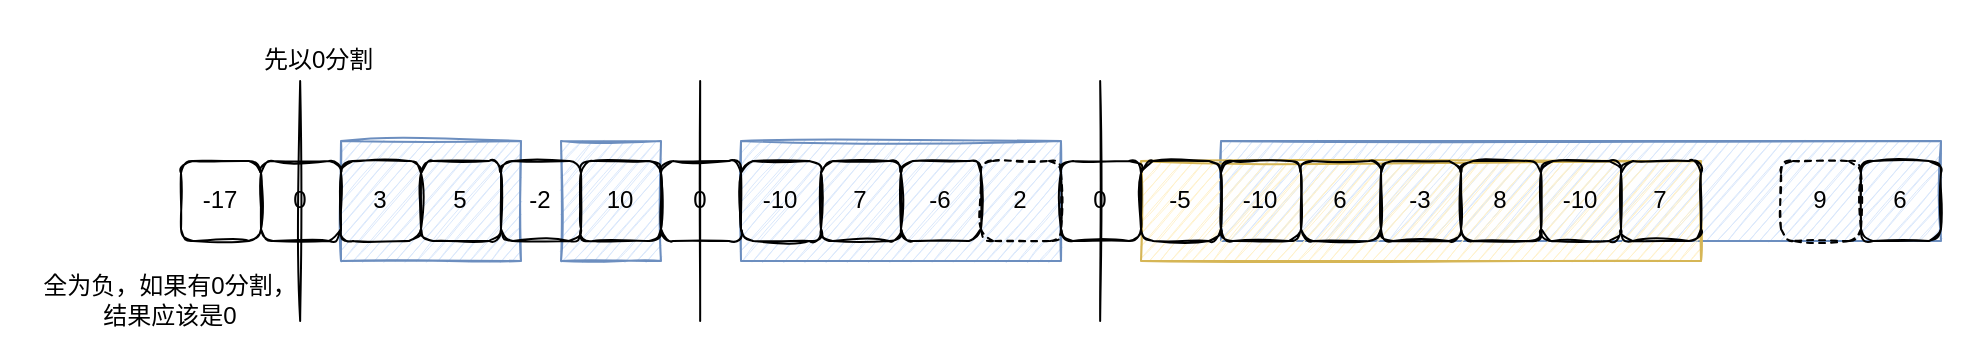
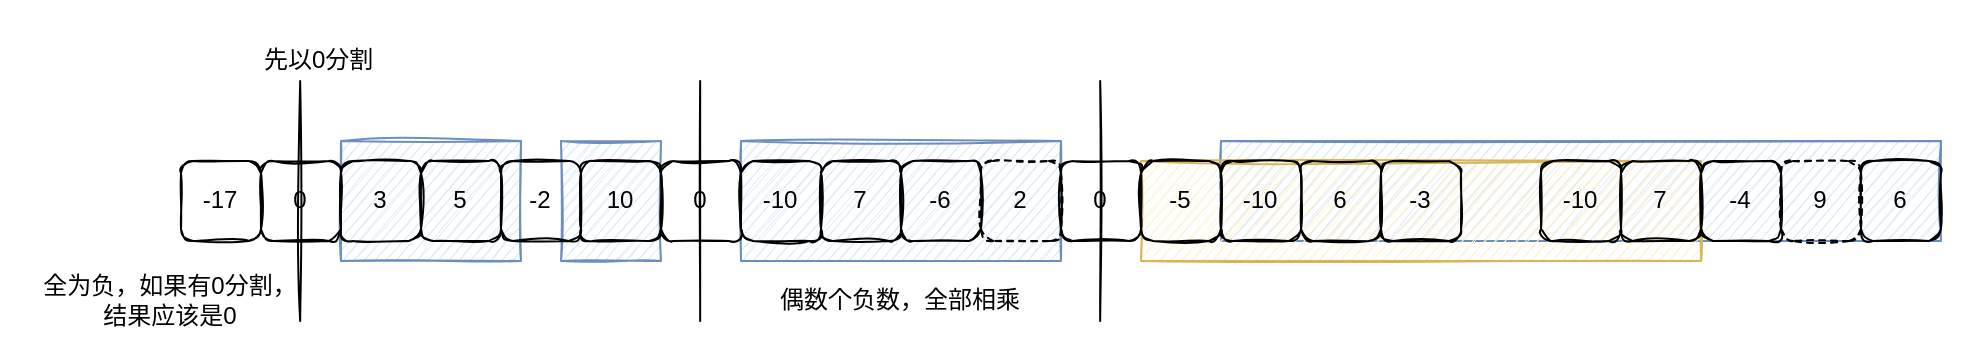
node "8": removed
node "-4": added
node "偶数个负数，全部相乘": added
